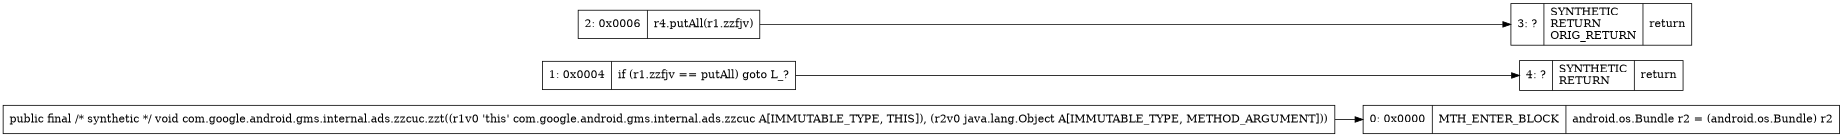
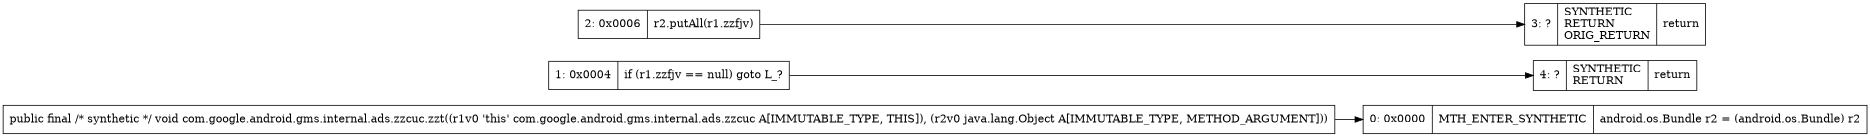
node "2: 0x0006": text "r4.putAll(r1.zzfjv)" -> "r2.putAll(r1.zzfjv)"
node "1: 0x0004": text "if (r1.zzfjv == putAll) goto L_?" -> "if (r1.zzfjv == null) goto L_?"
node "0: 0x0000": text "MTH_ENTER_BLOCK" -> "MTH_ENTER_SYNTHETIC"
